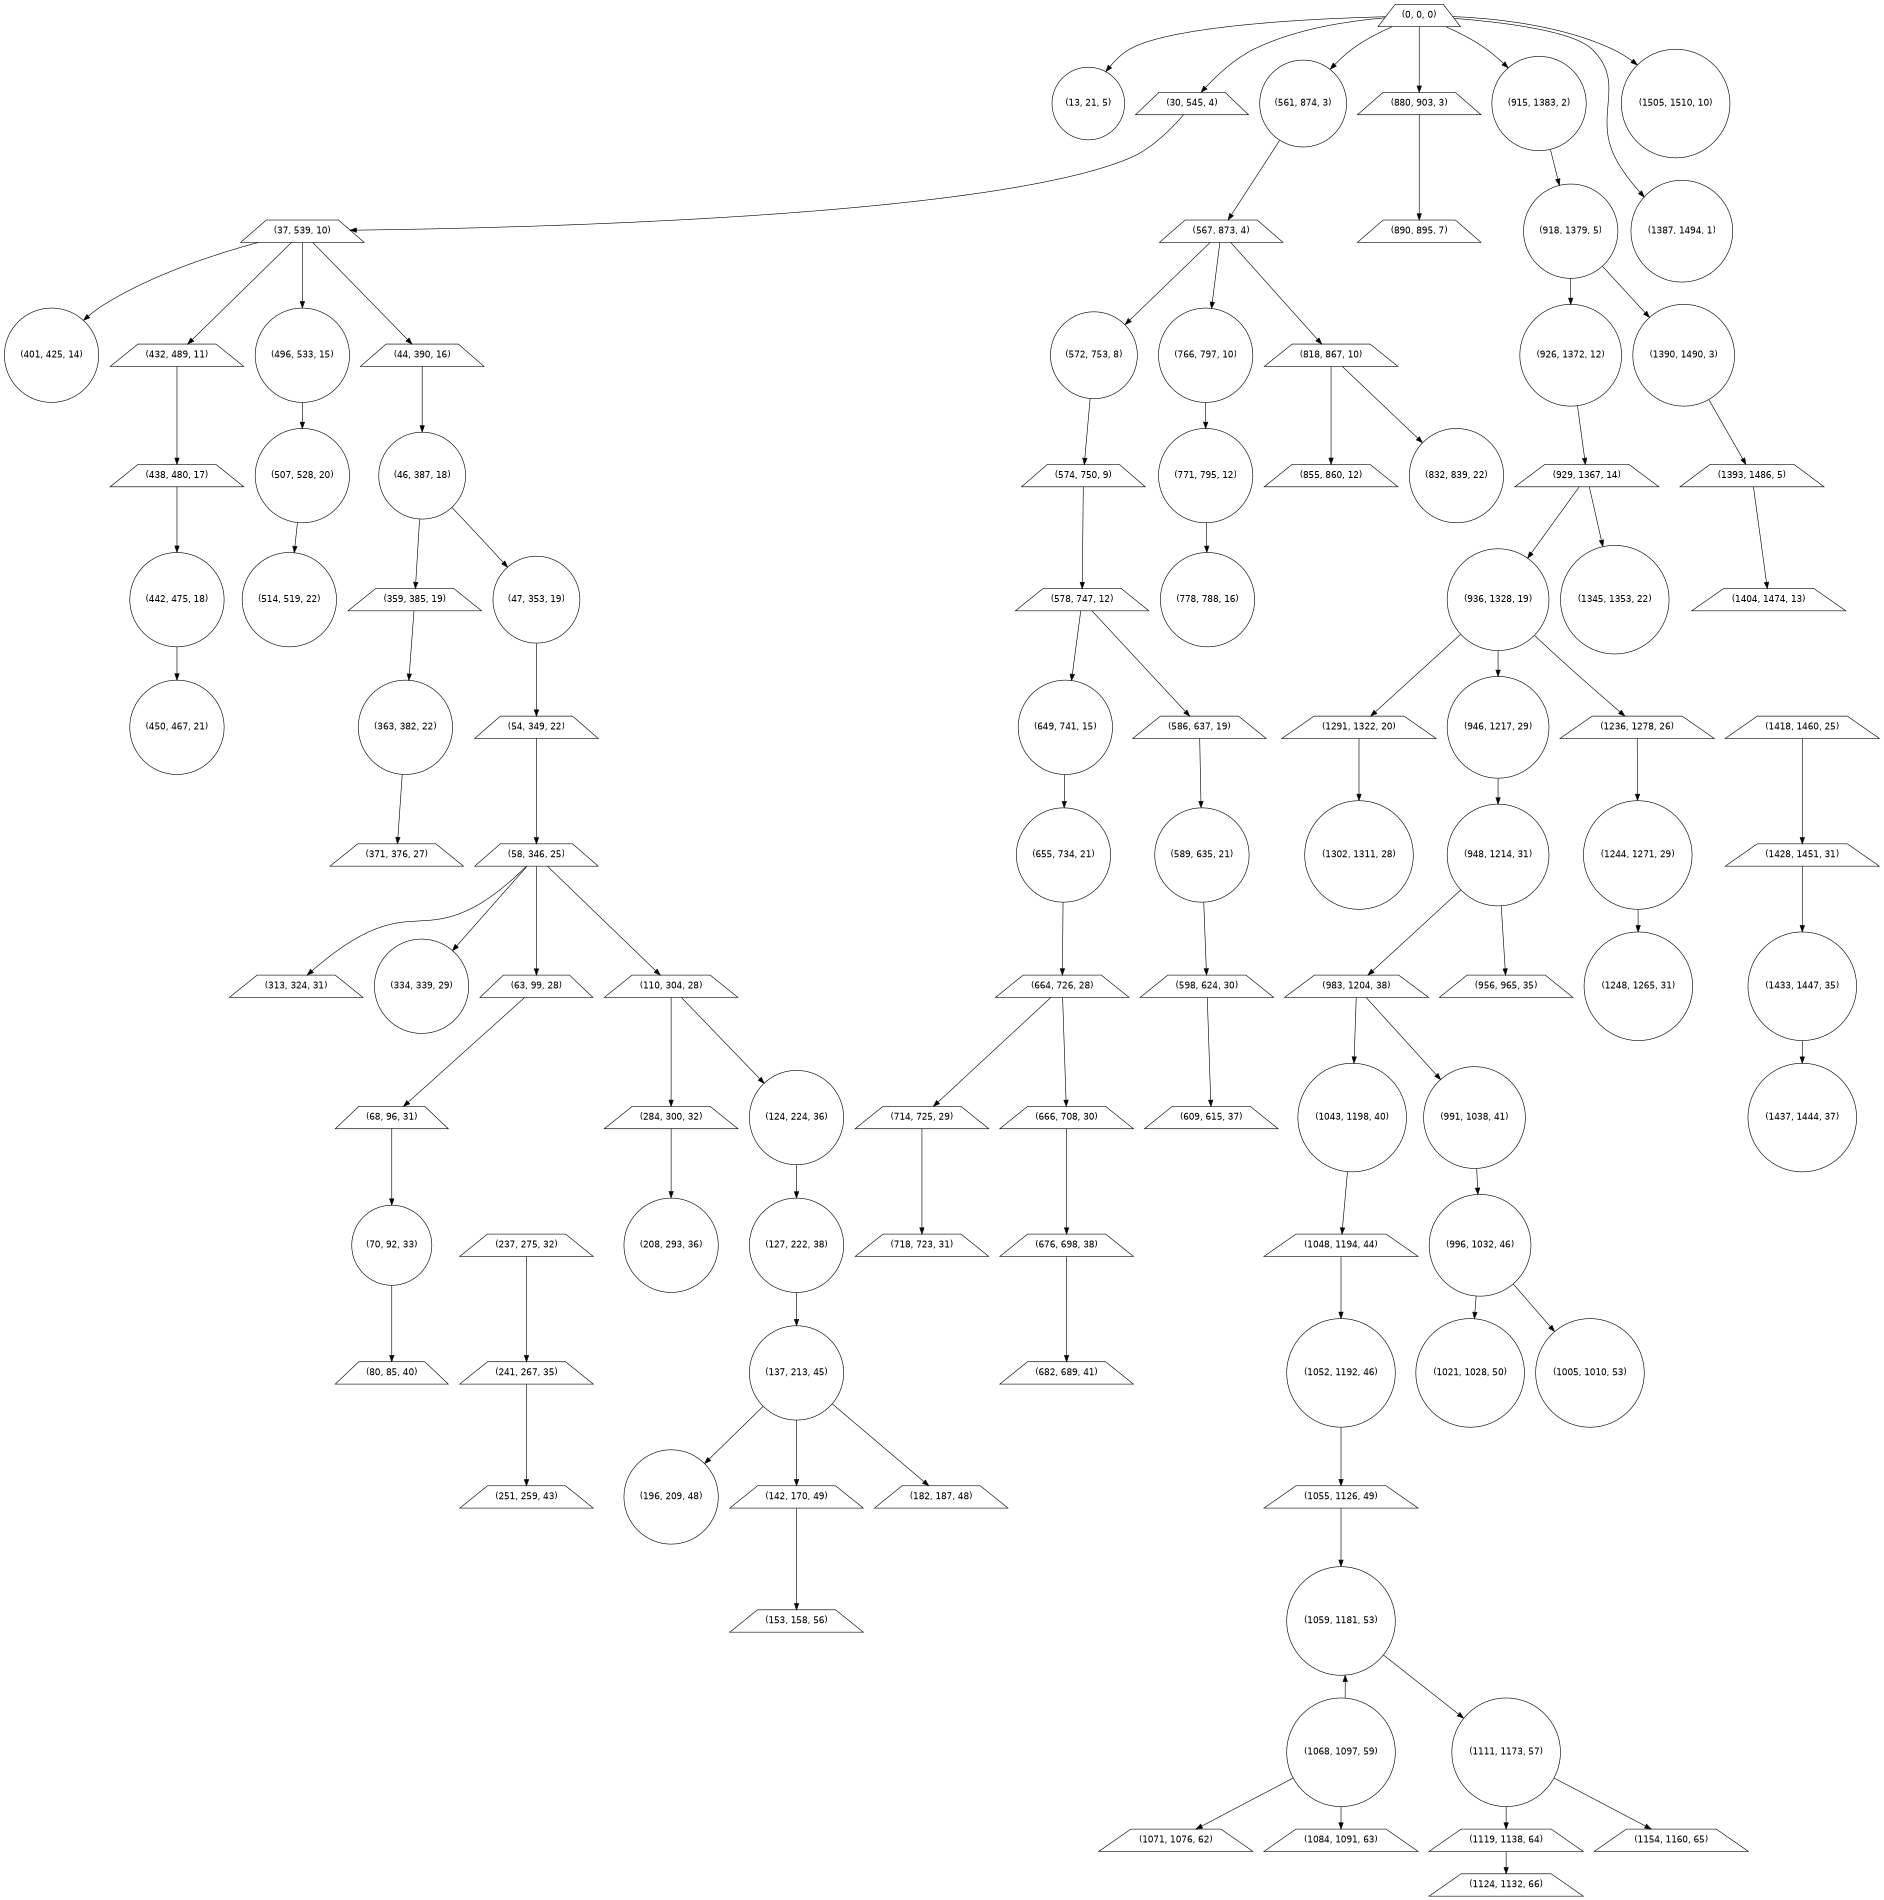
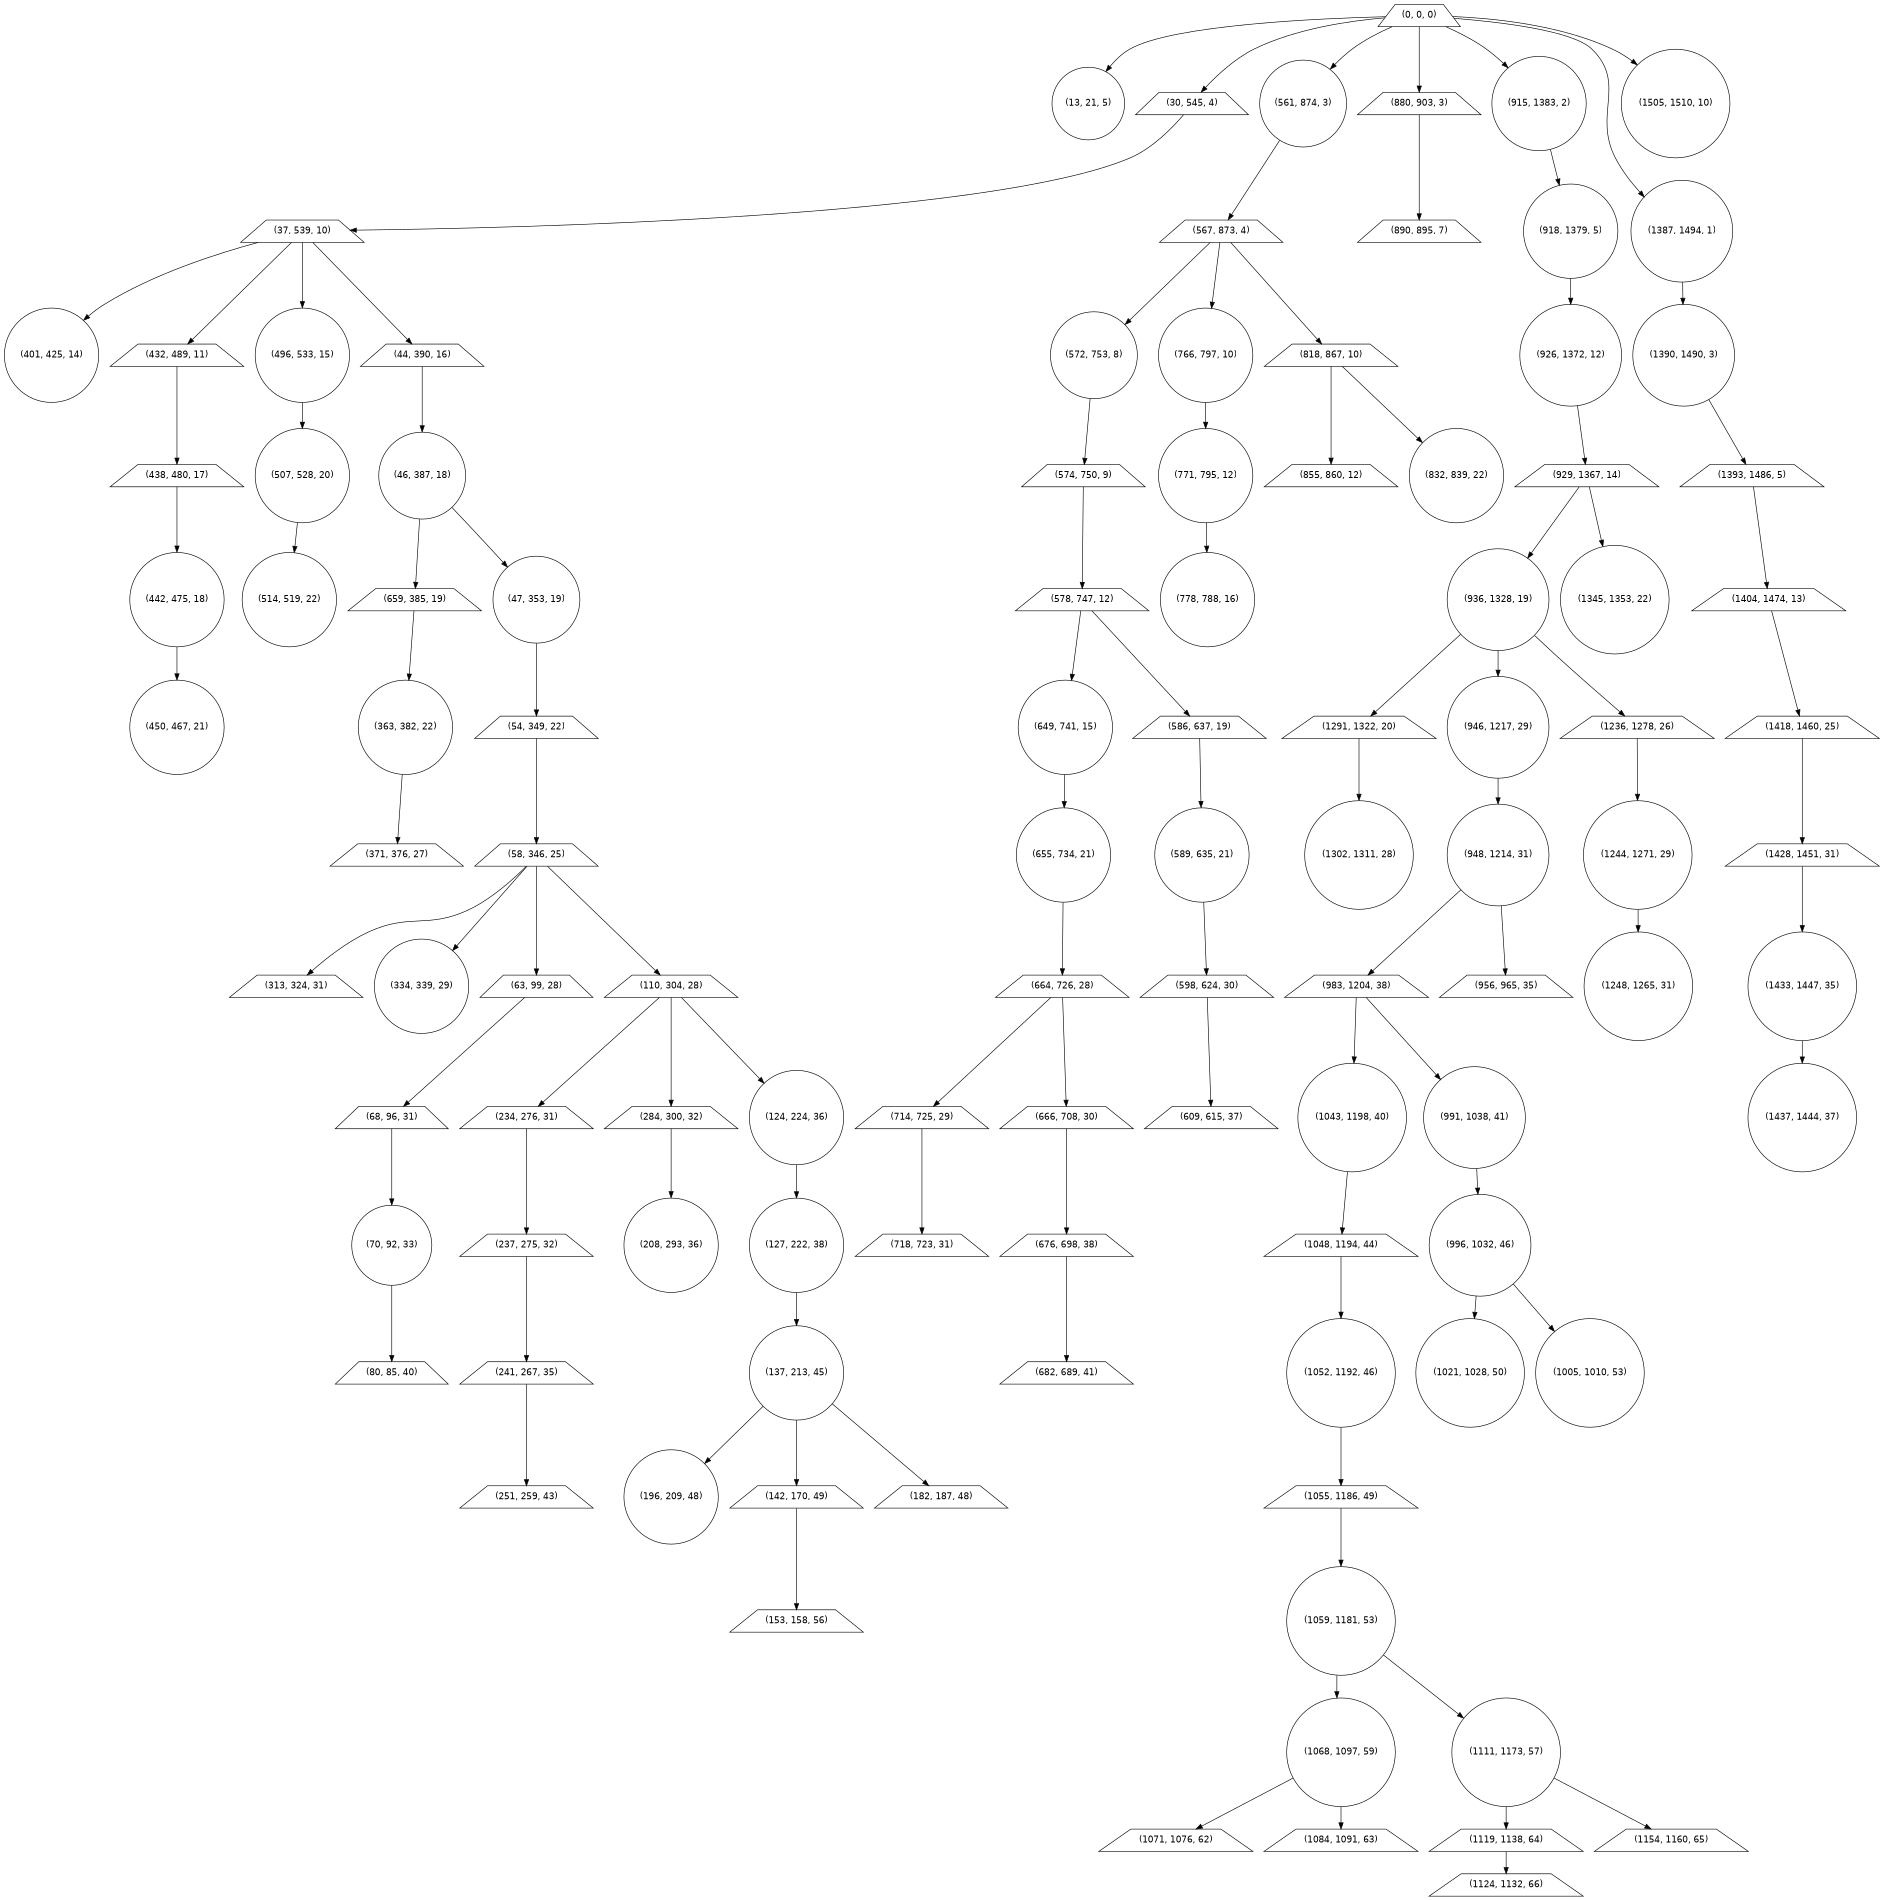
edge "(918, 1379, 5)" -> "(1390, 1490, 3)": now "(1387, 1494, 1)" -> "(1390, 1490, 3)"
node "(359, 385, 19)": label "(359, 385, 19)" -> "(659, 385, 19)"
edge "(1404, 1474, 13)" -> "(1418, 1460, 25)": added
node "(234, 276, 31)": added
node "(1055, 1126, 49)": label "(1055, 1126, 49)" -> "(1055, 1186, 49)"
edge "(1068, 1097, 59)" -> "(1059, 1181, 53)": reversed
